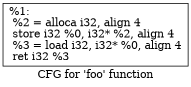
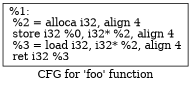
node "%1:": text "%3 = load i32, i32* %0, align 4" -> "%3 = load i32, i32* %2, align 4"
